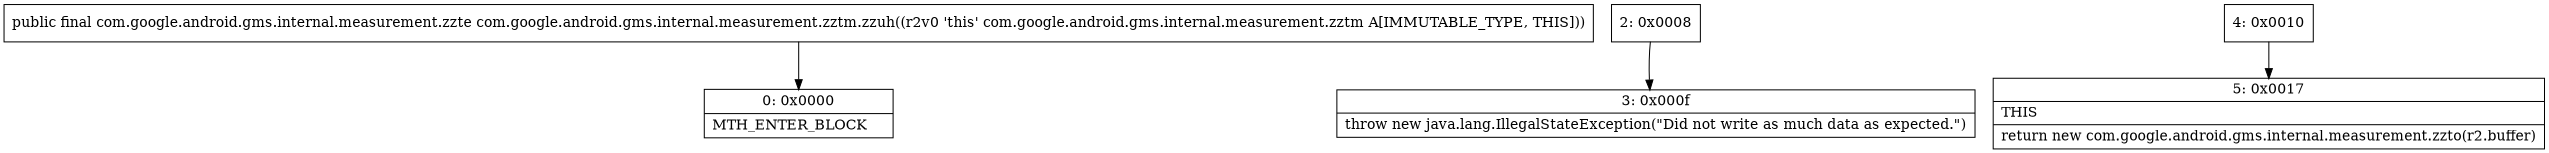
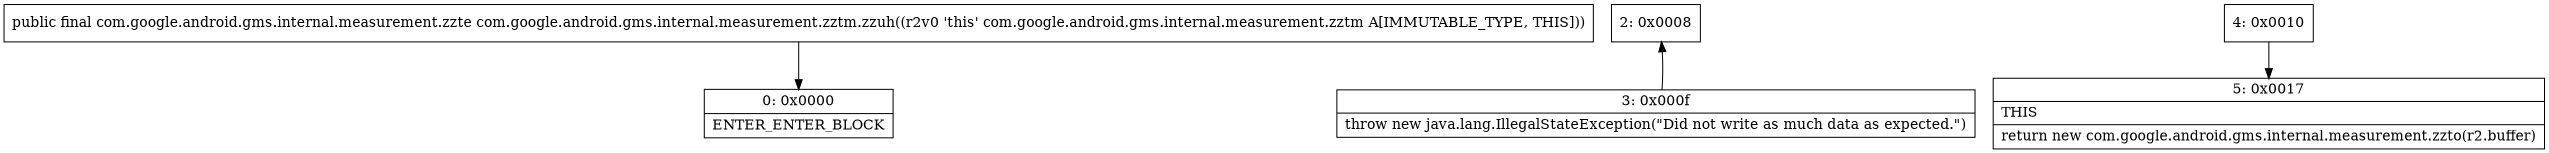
edge "2: 0x0008" -> "3: 0x000f": reversed
node "0: 0x0000": text "MTH_ENTER_BLOCK" -> "ENTER_ENTER_BLOCK"
